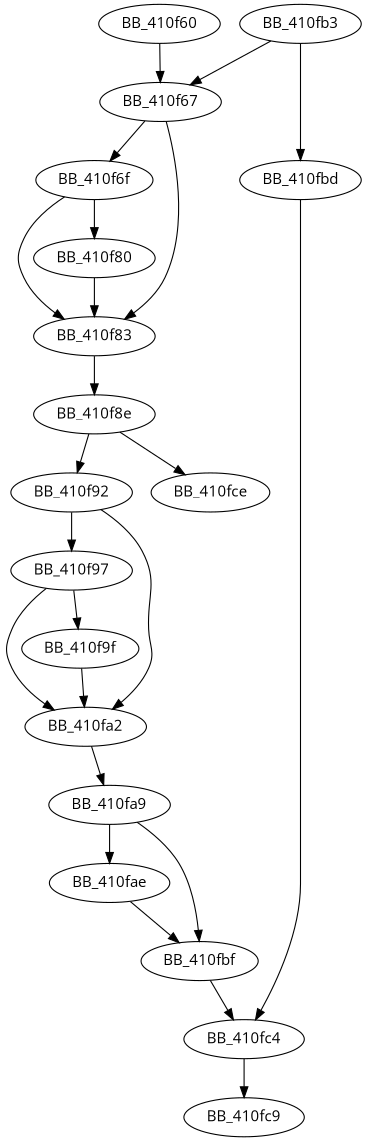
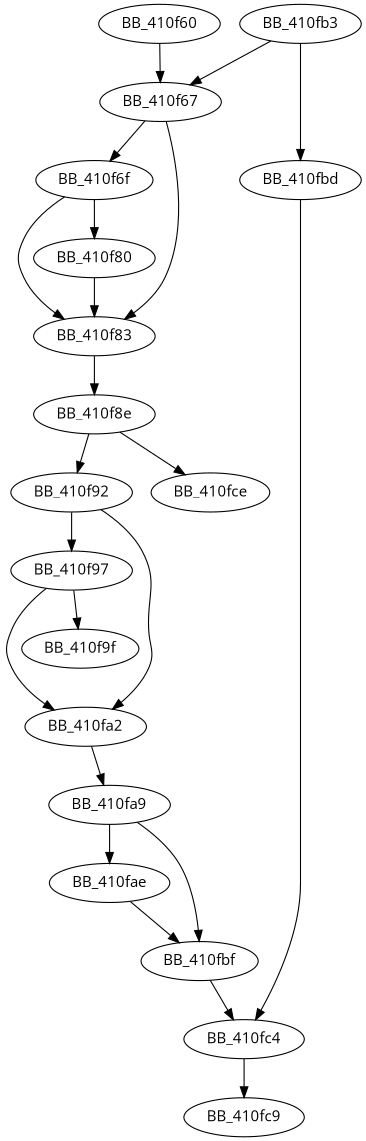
edge "BB_410f9f" -> "BB_410fa2": removed
